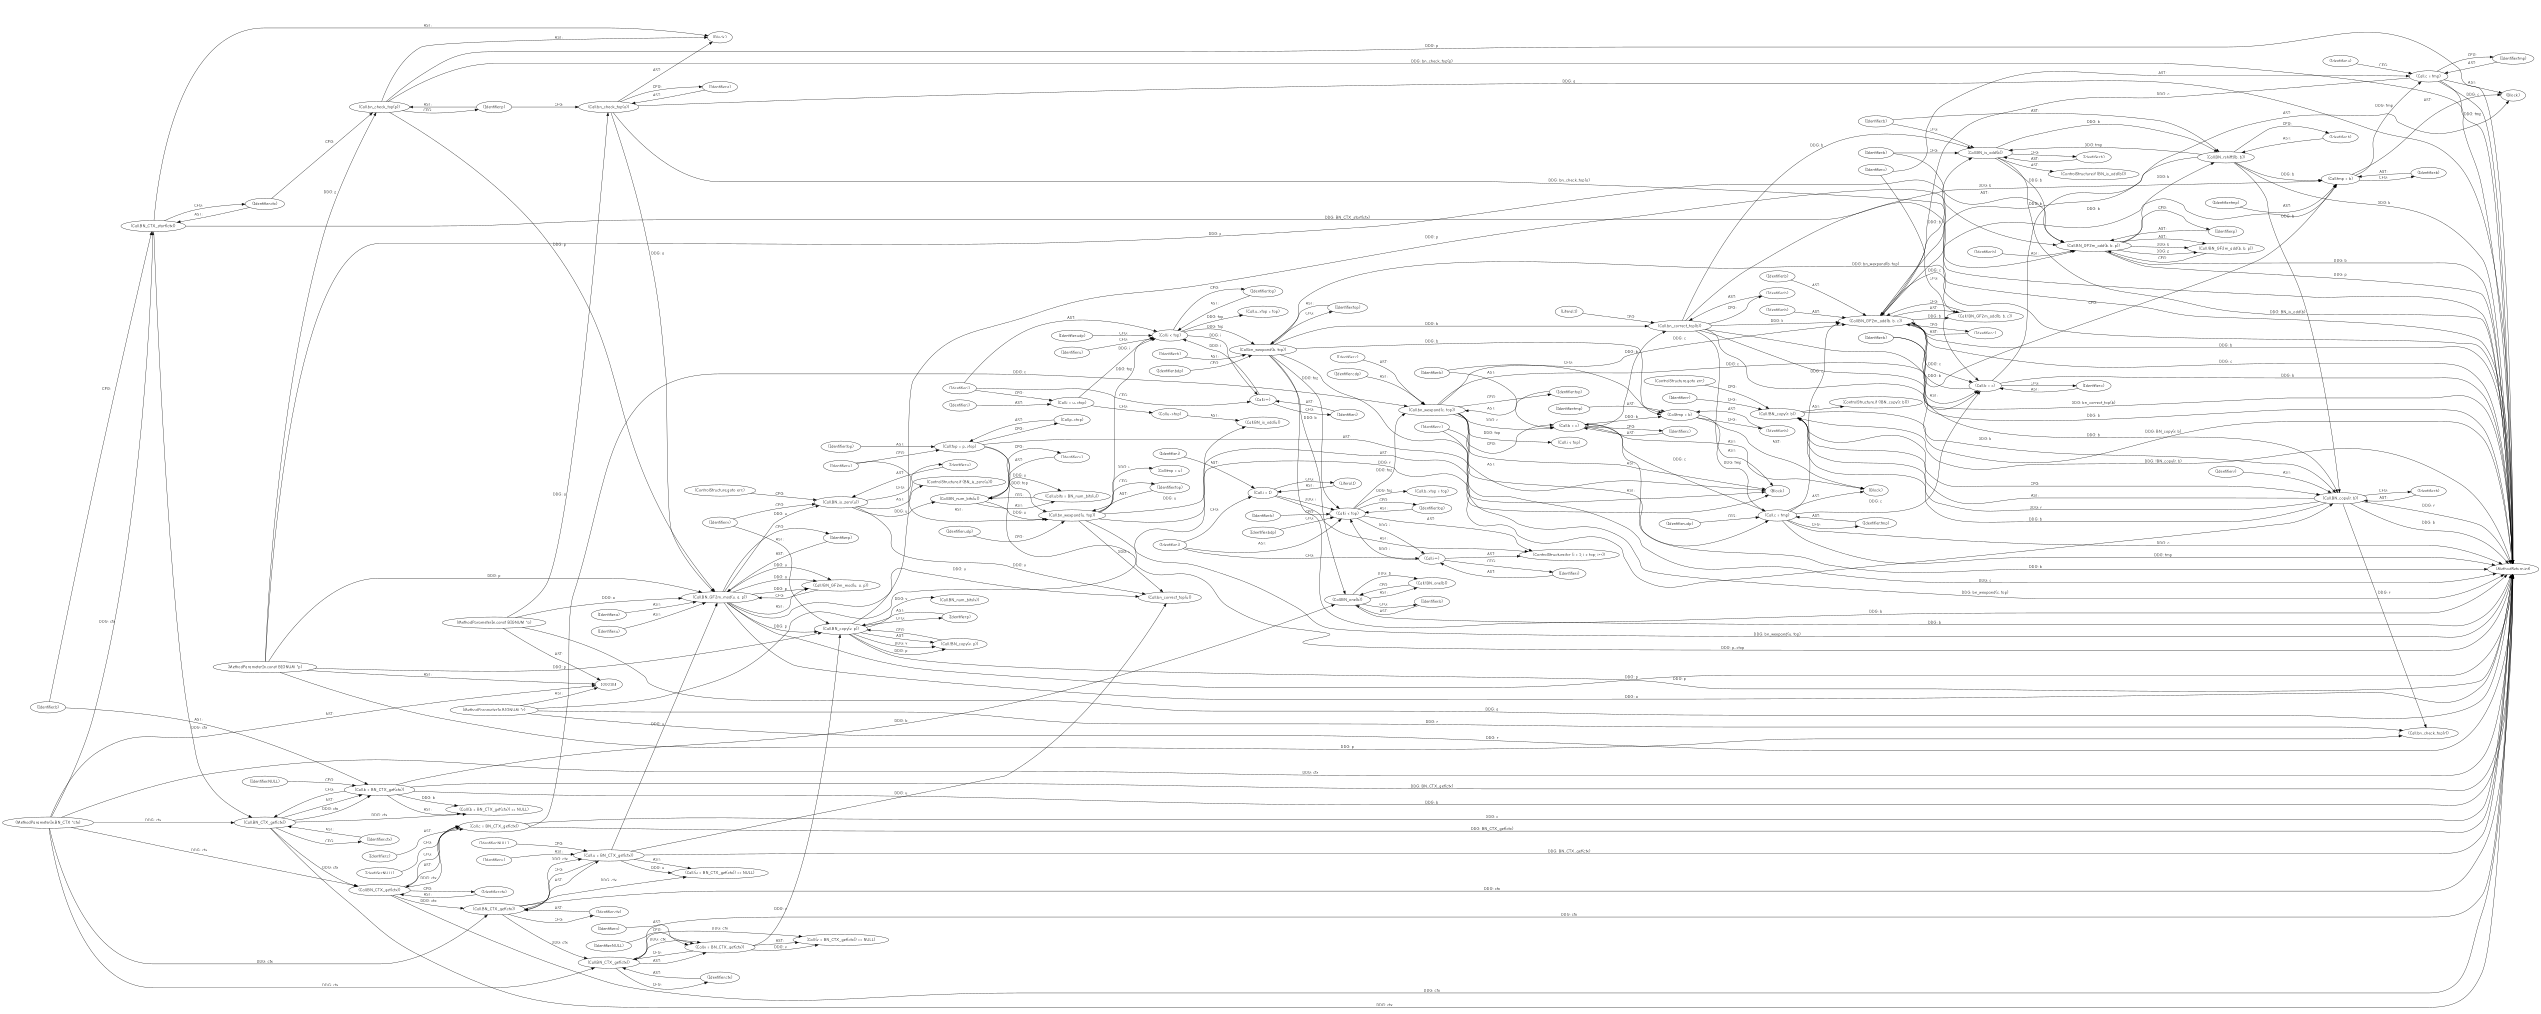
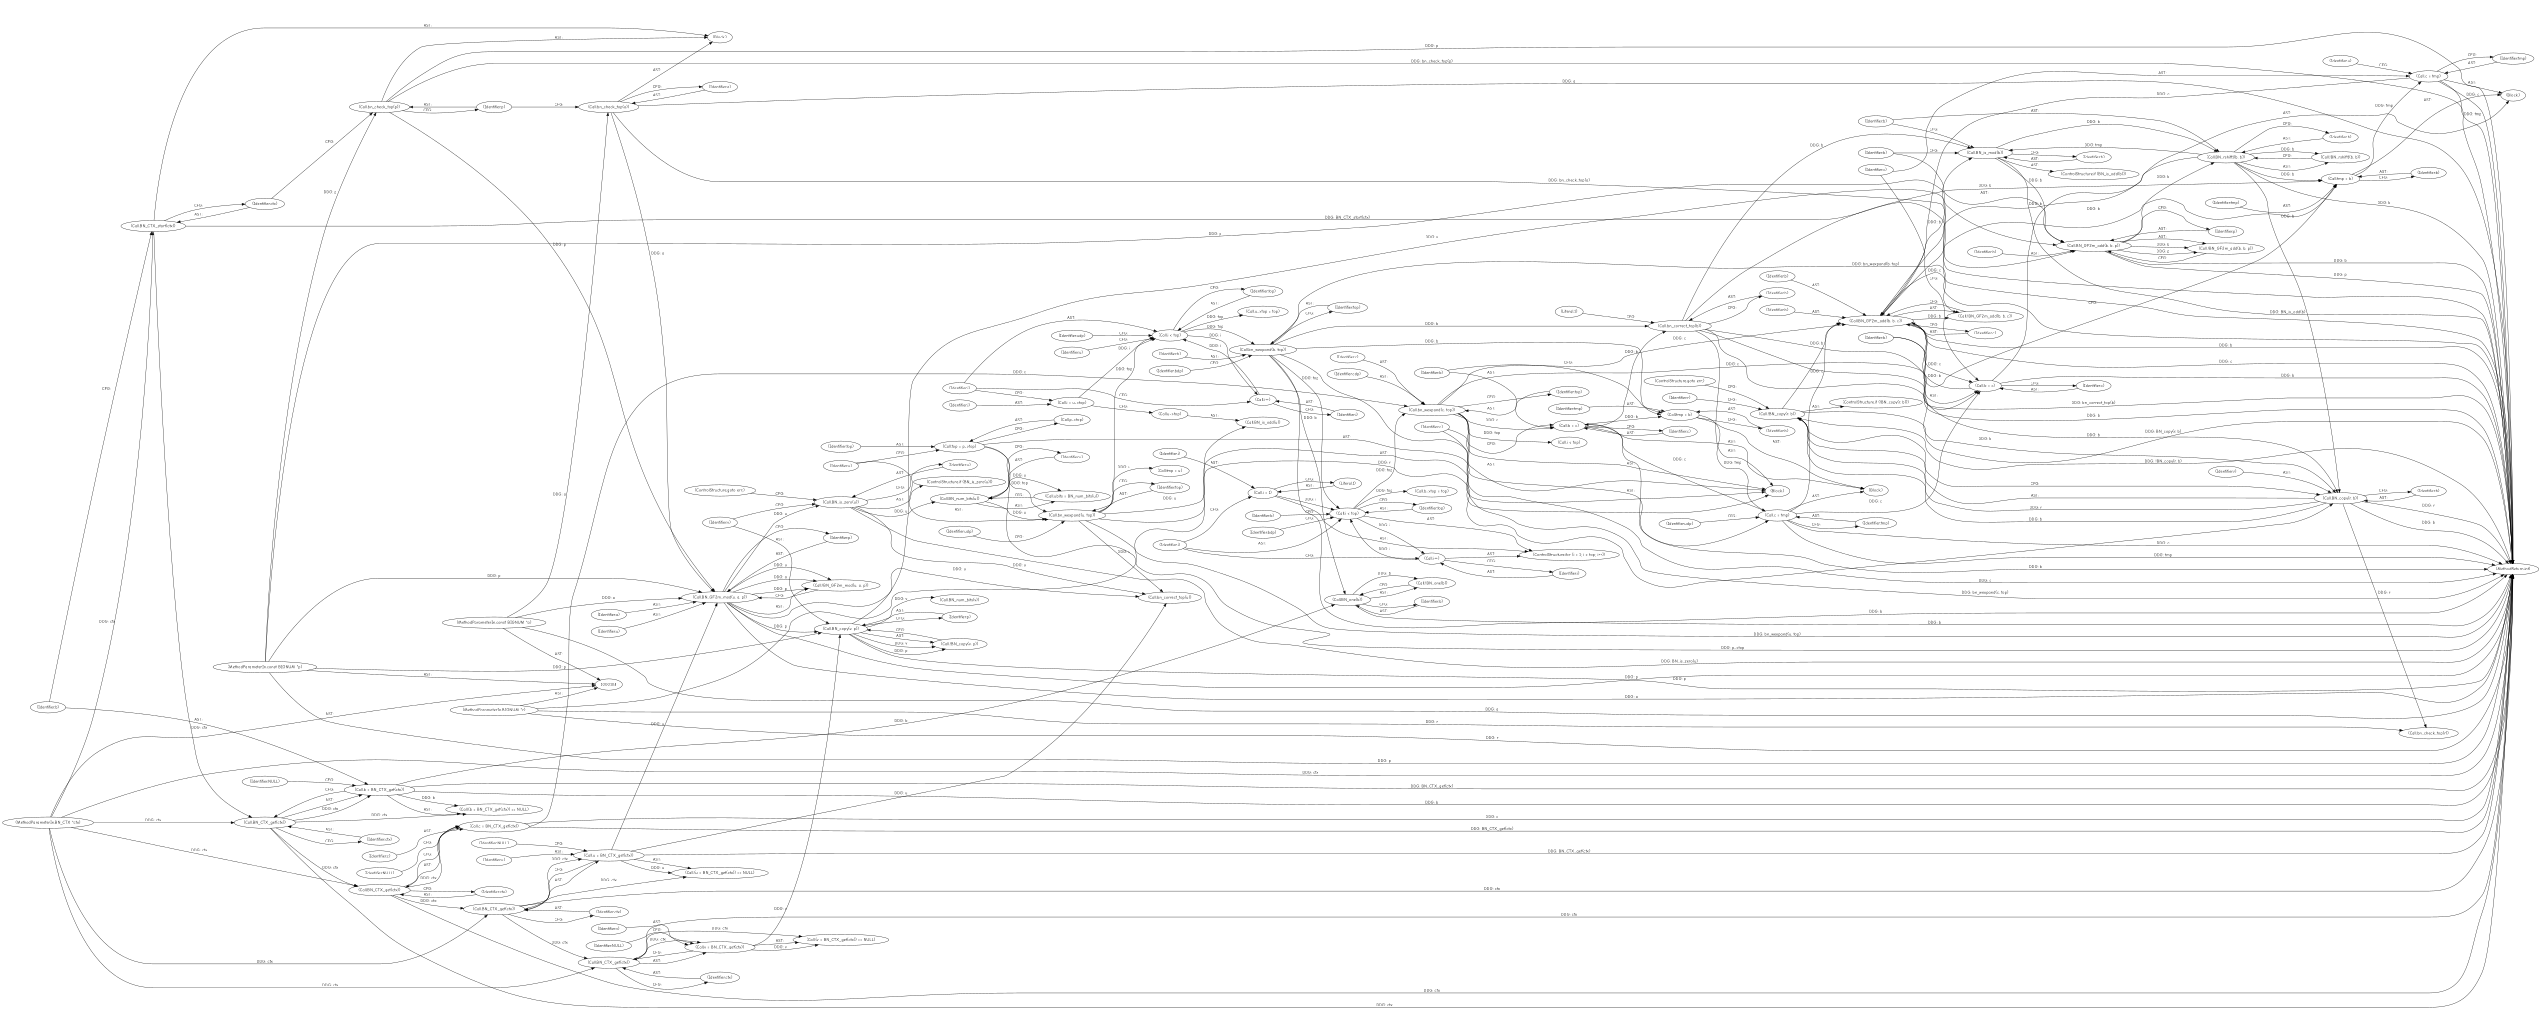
node "(Call,BN_is_odd(b))": label "(Call,BN_is_odd(b))" -> "(Call,BN_is_mod(b))"
node "(Call,!BN_rshift1(b, b))": added
edge "(Call,BN_copy(v, p))" -> "(Call,BN_GF2m_add(b, b, p))": label "DDG: p" -> "DDG: v"
edge "(Call,bn_correct_top(b))" -> "(Call,BN_GF2m_add(b, b, c))": now "(Call,!BN_copy(r, b))" -> "(Call,BN_GF2m_add(b, b, c))"
edge "(Call,BN_is_zero(u))" -> "(MethodReturn,int)": added, label "DDG: BN_is_zero(u)"
edge "(MethodParameterIn,const BIGNUM *p)" -> "(Call,bn_check_top(r))": now "(MethodParameterIn,const BIGNUM *p)" -> "(MethodReturn,int)"
